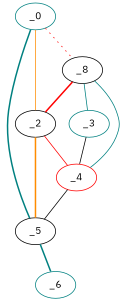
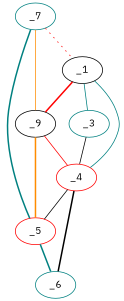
node "_0": label "_0" -> "_7"
node "_8": label "_8" -> "_1"
node "_2": label "_2" -> "_9"
node "_5": color black -> red
edge "_4" -- "_6": added
